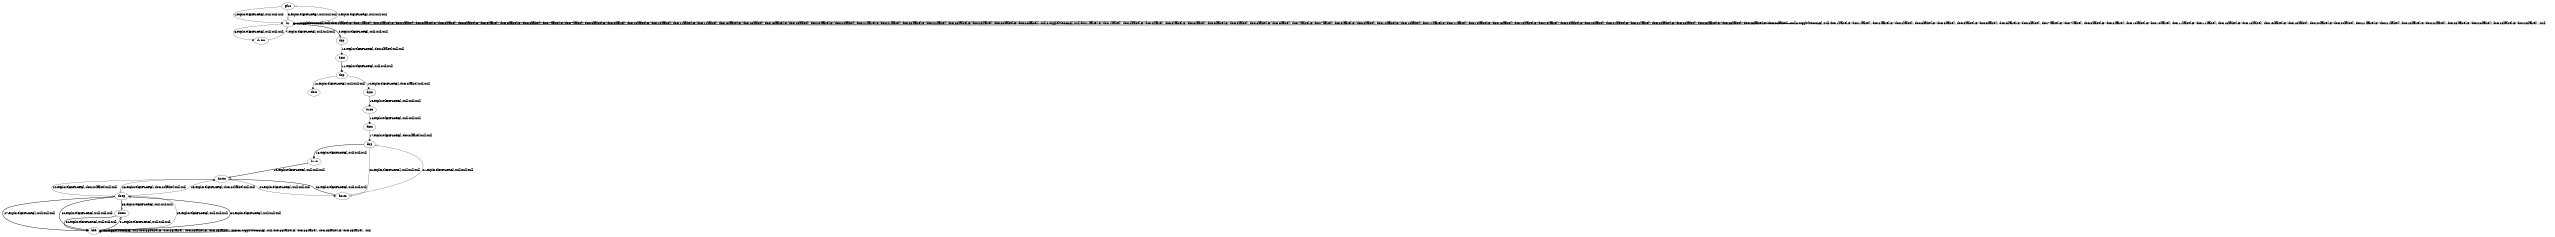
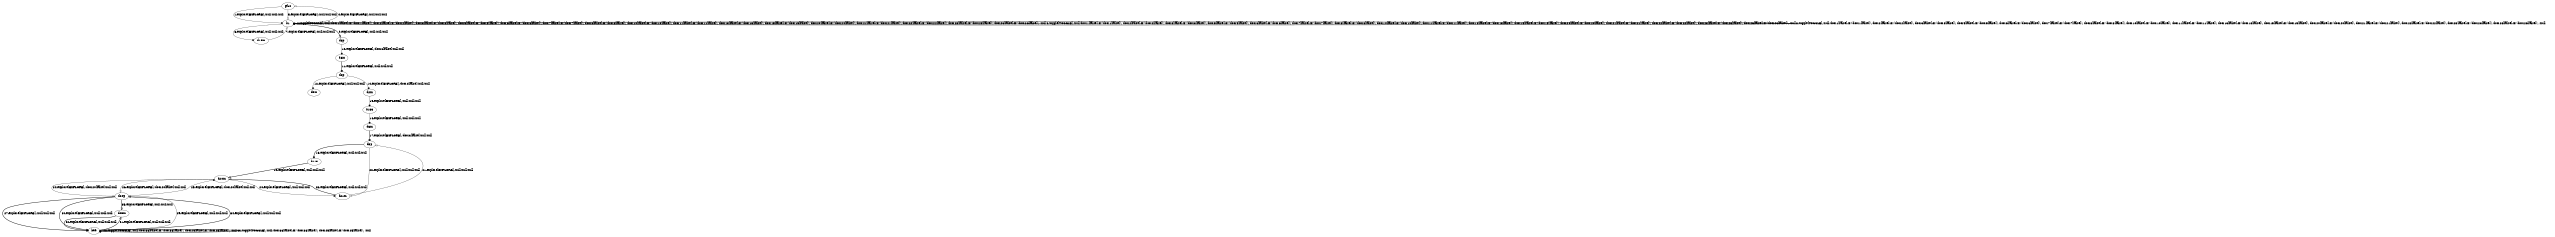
edge "d3m" -> "d3p": style solid -> bold
